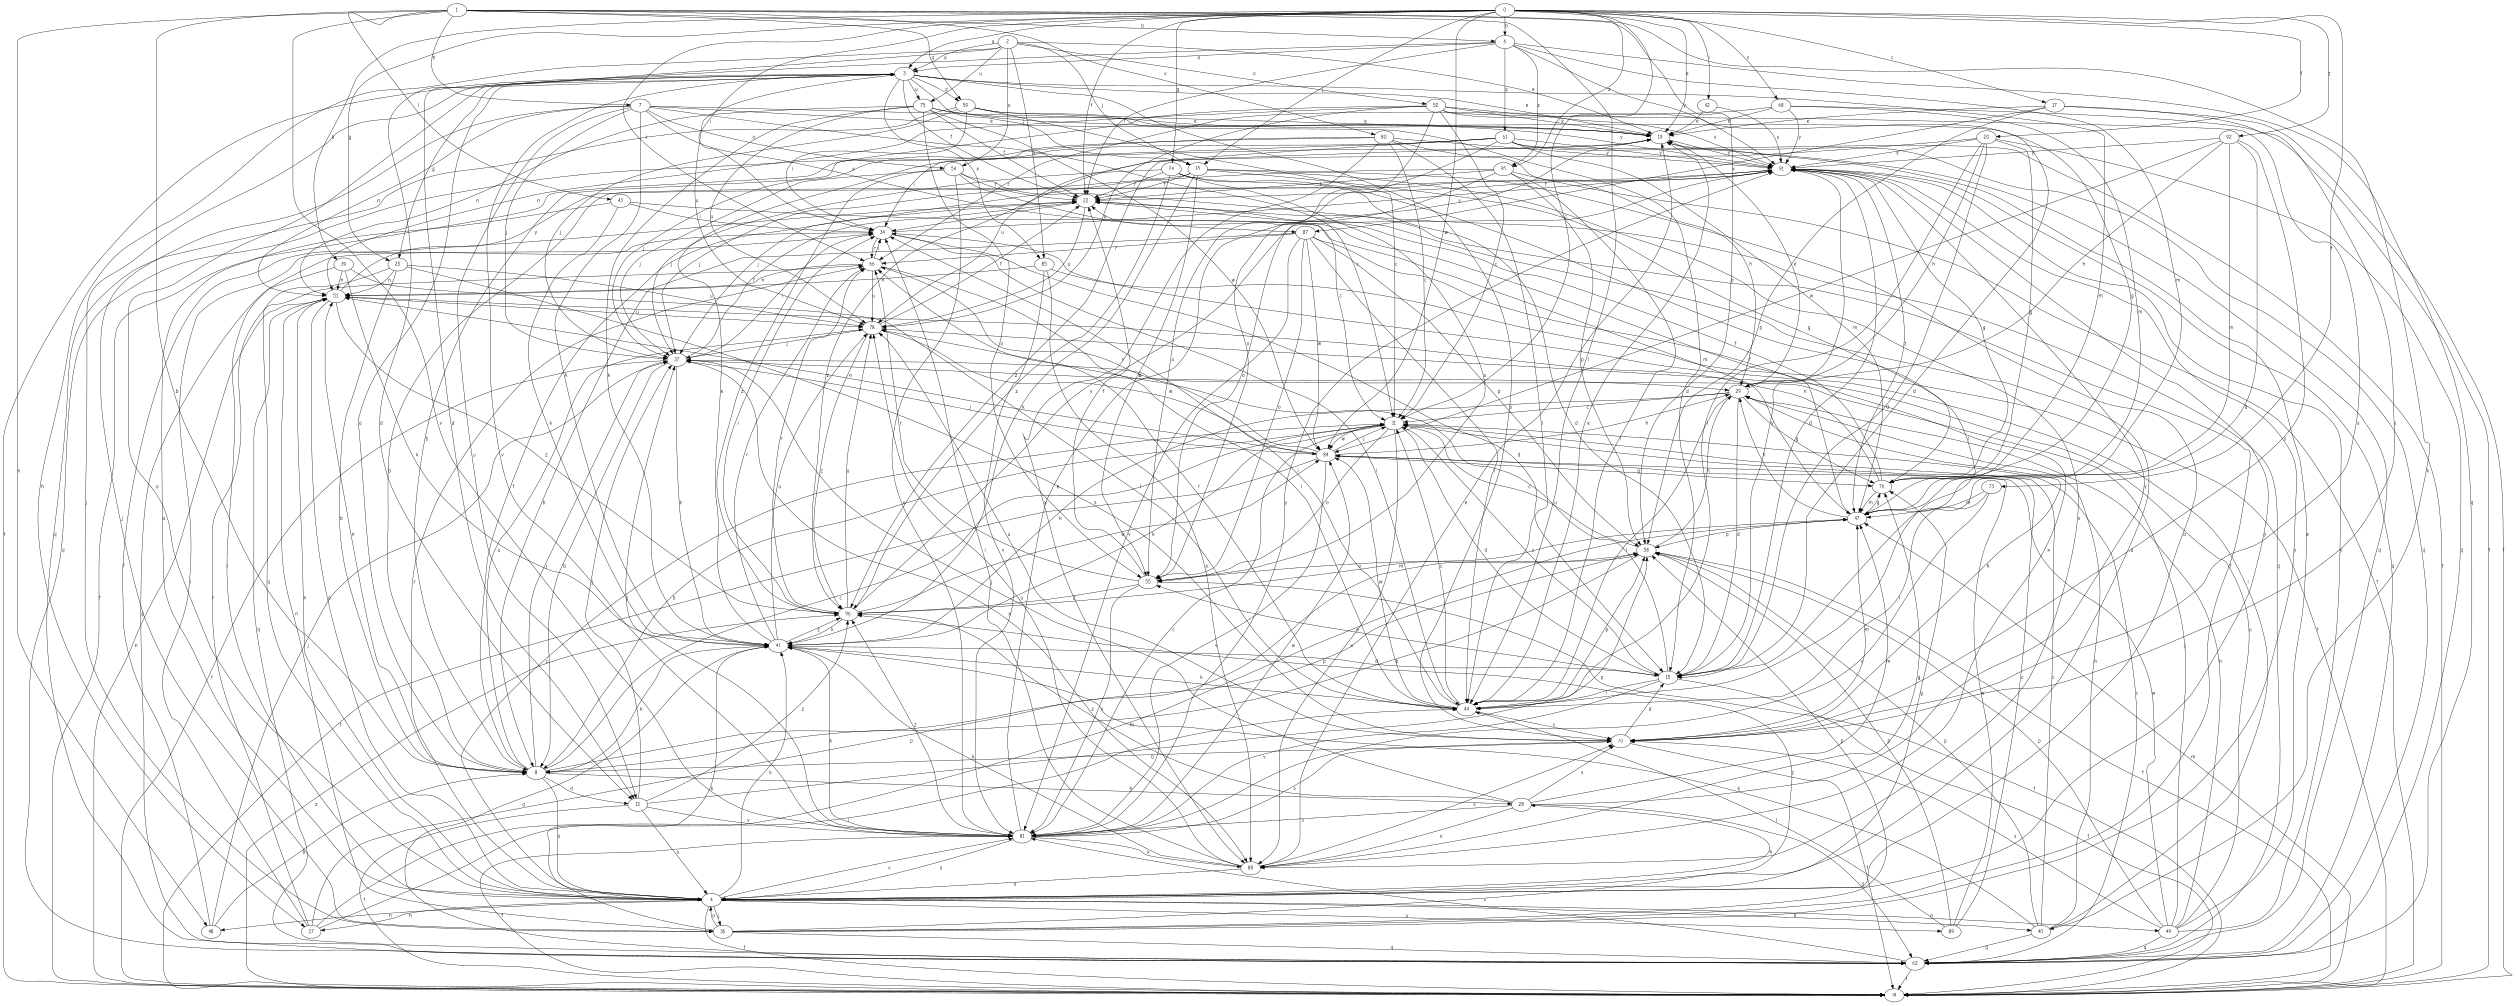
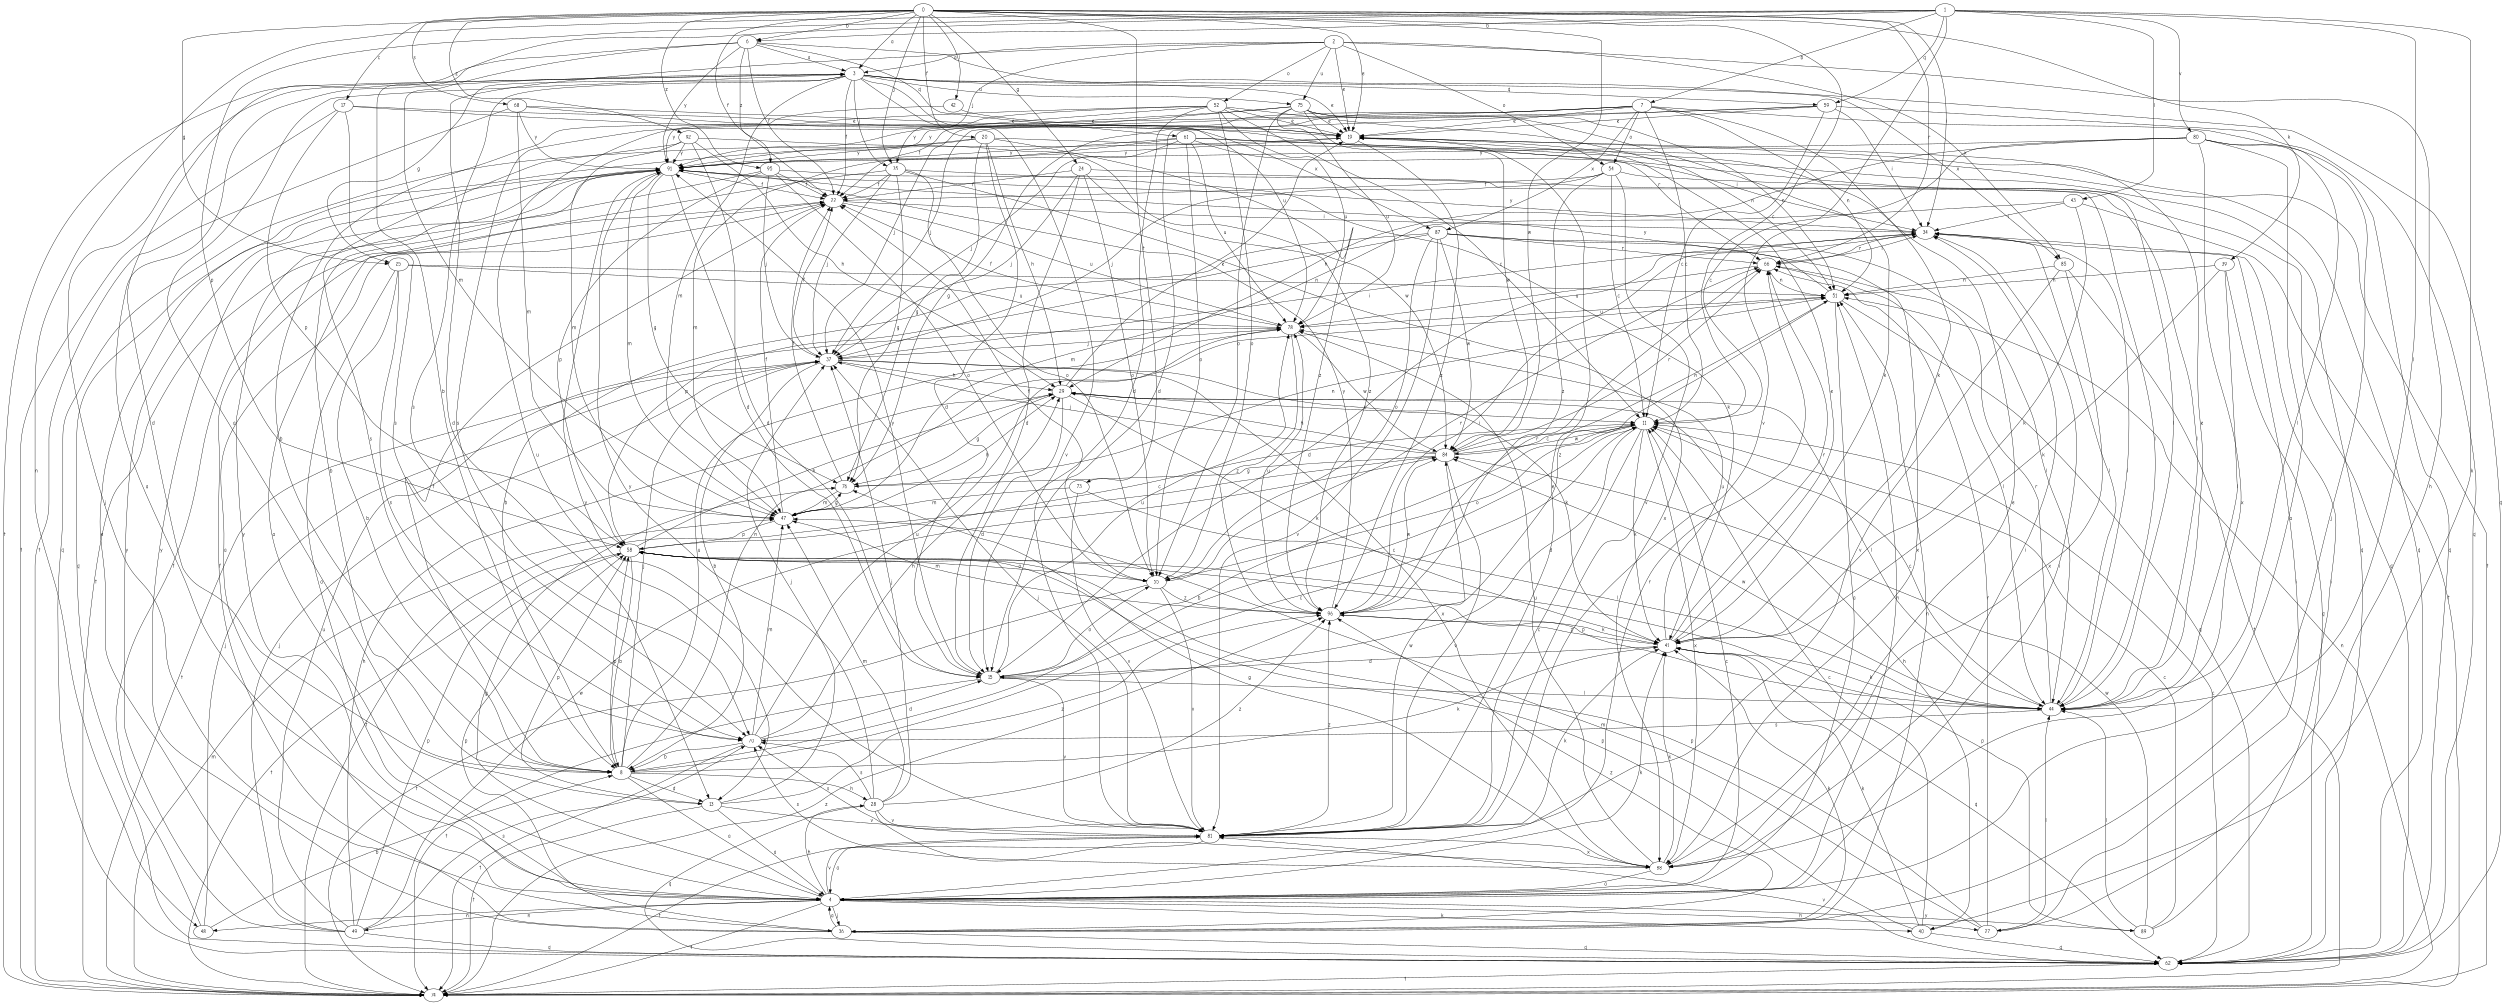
edge "91" -> "47": label "z" -> "m"
edge "40" -> "34": now "89" -> "34"
